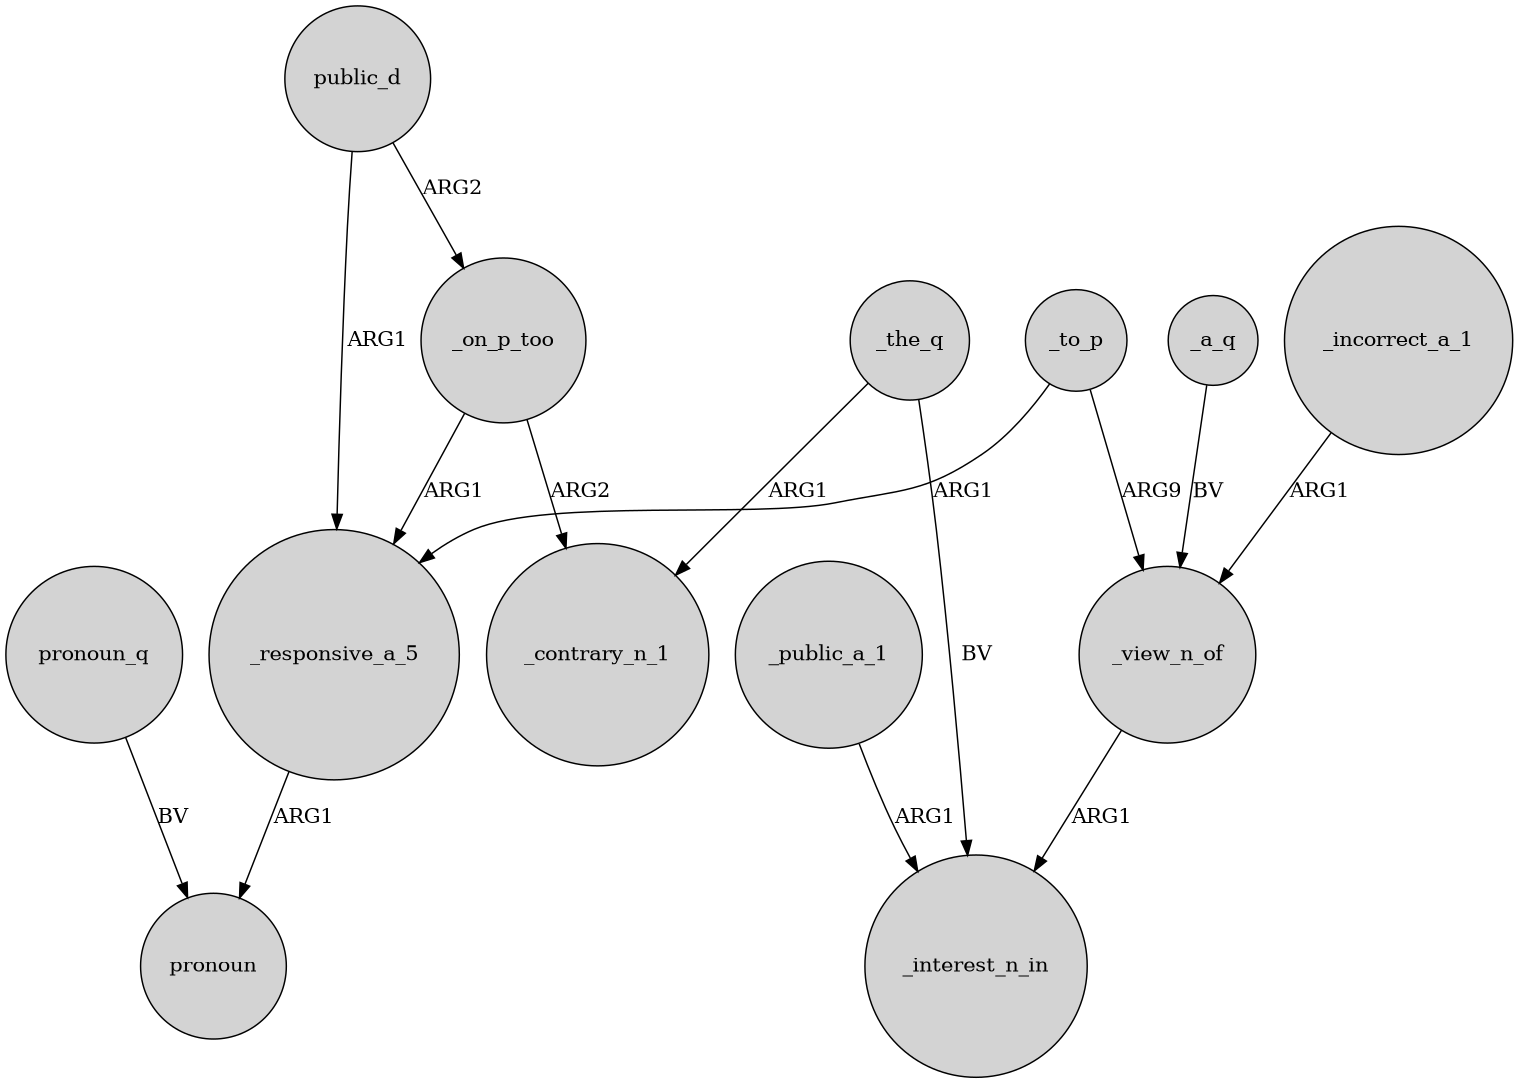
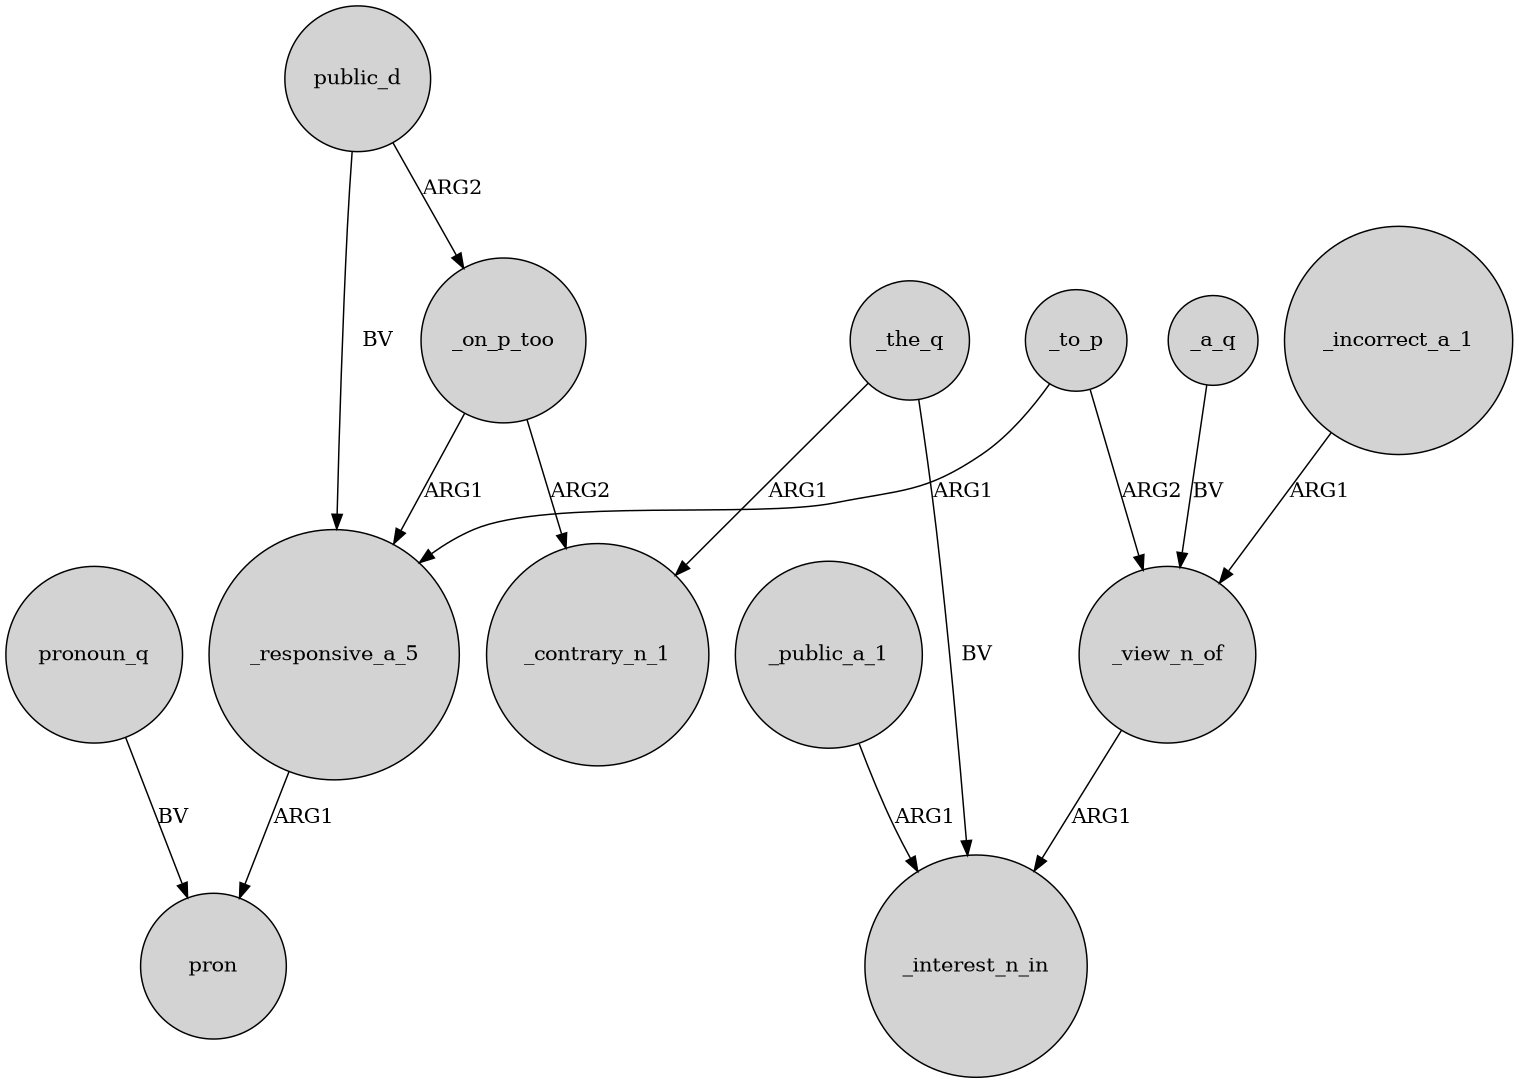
edge "public_d" -> "_responsive_a_5": label "ARG1" -> "BV"
edge "_to_p" -> "_view_n_of": label "ARG9" -> "ARG2"
node "pronoun": label "pronoun" -> "pron"
